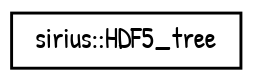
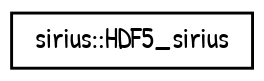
node "sirius::HDF5_tree": label "sirius::HDF5_tree" -> "sirius::HDF5_sirius"
